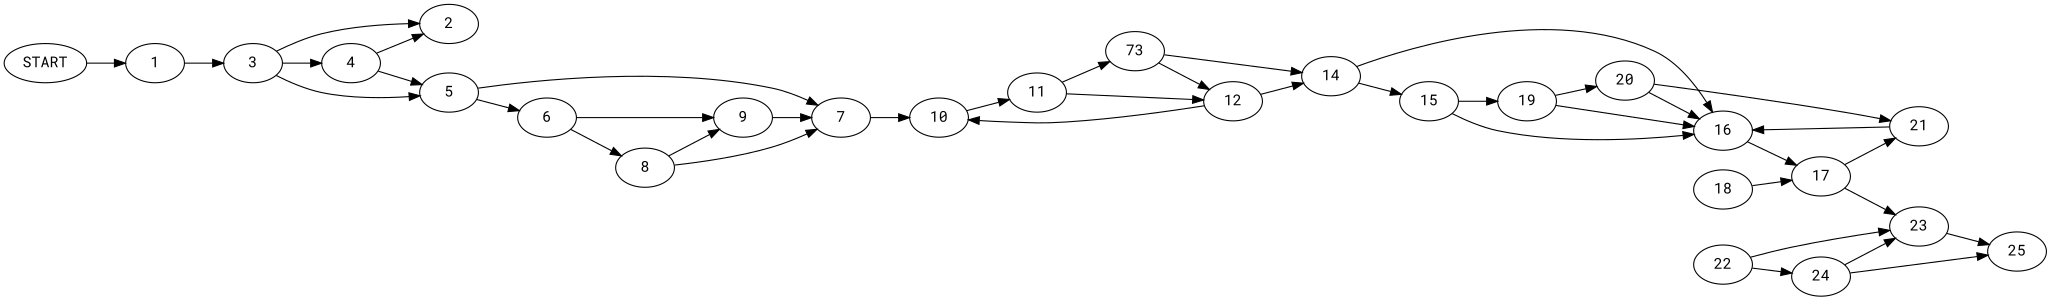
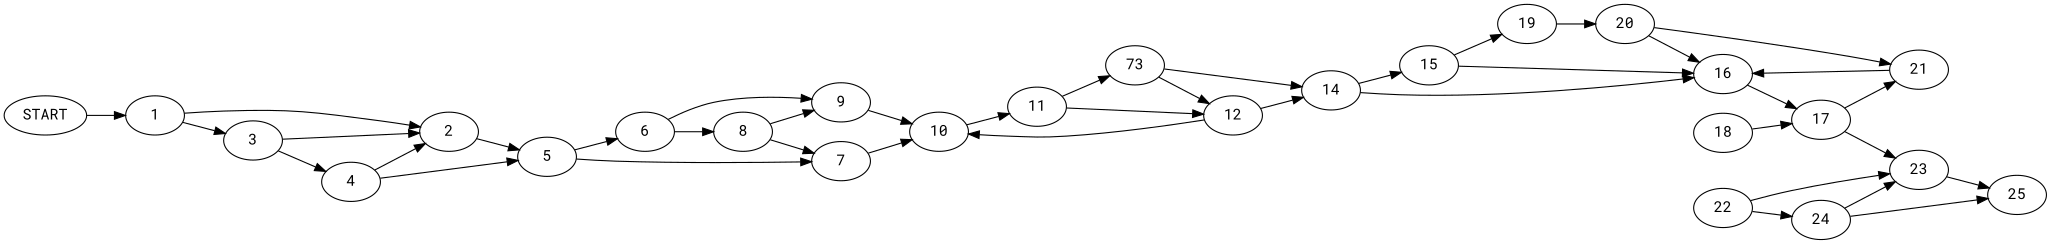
edge "3" -> "5": now "2" -> "5"
edge "1" -> "2": added
edge "19" -> "16": removed
edge "9" -> "7": now "9" -> "10"
